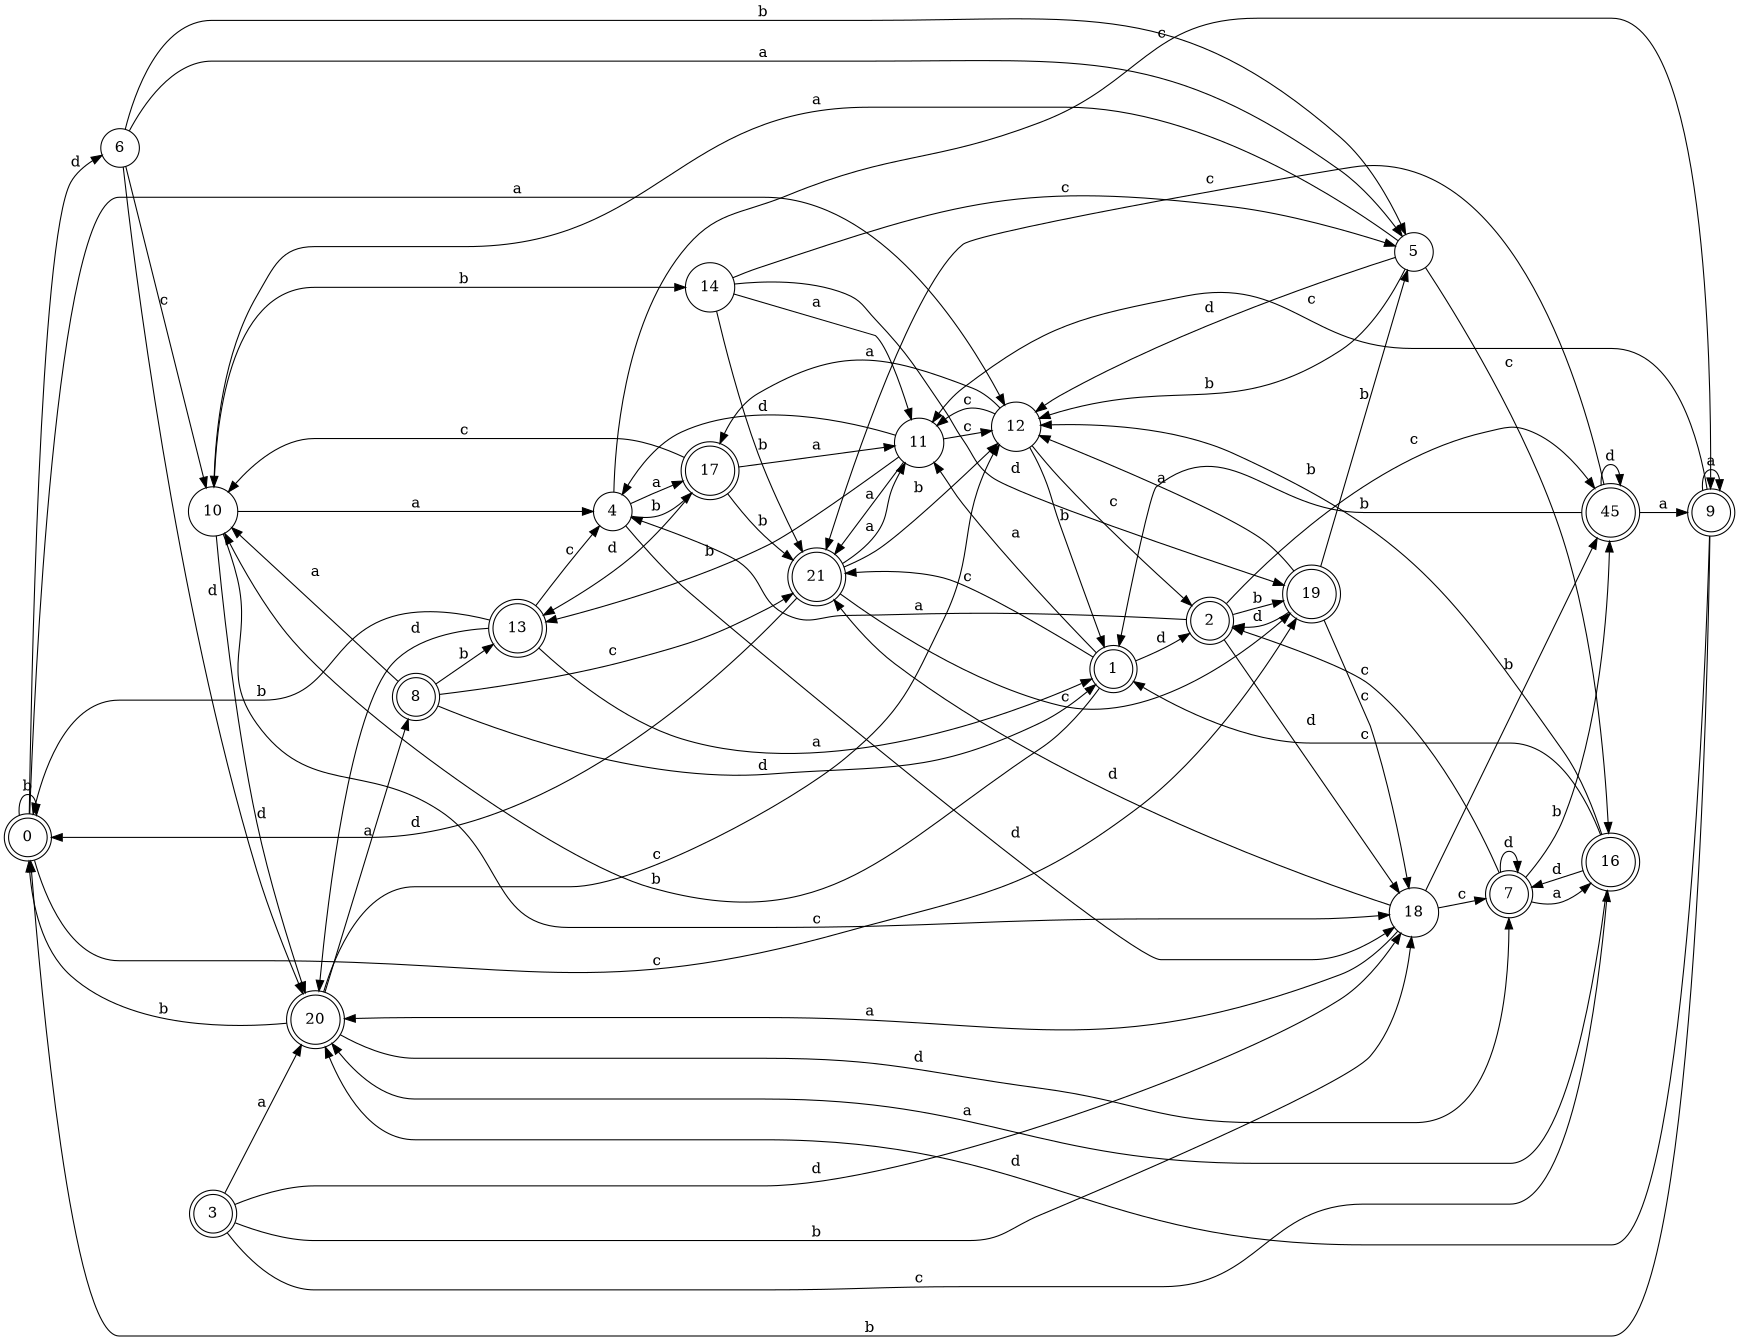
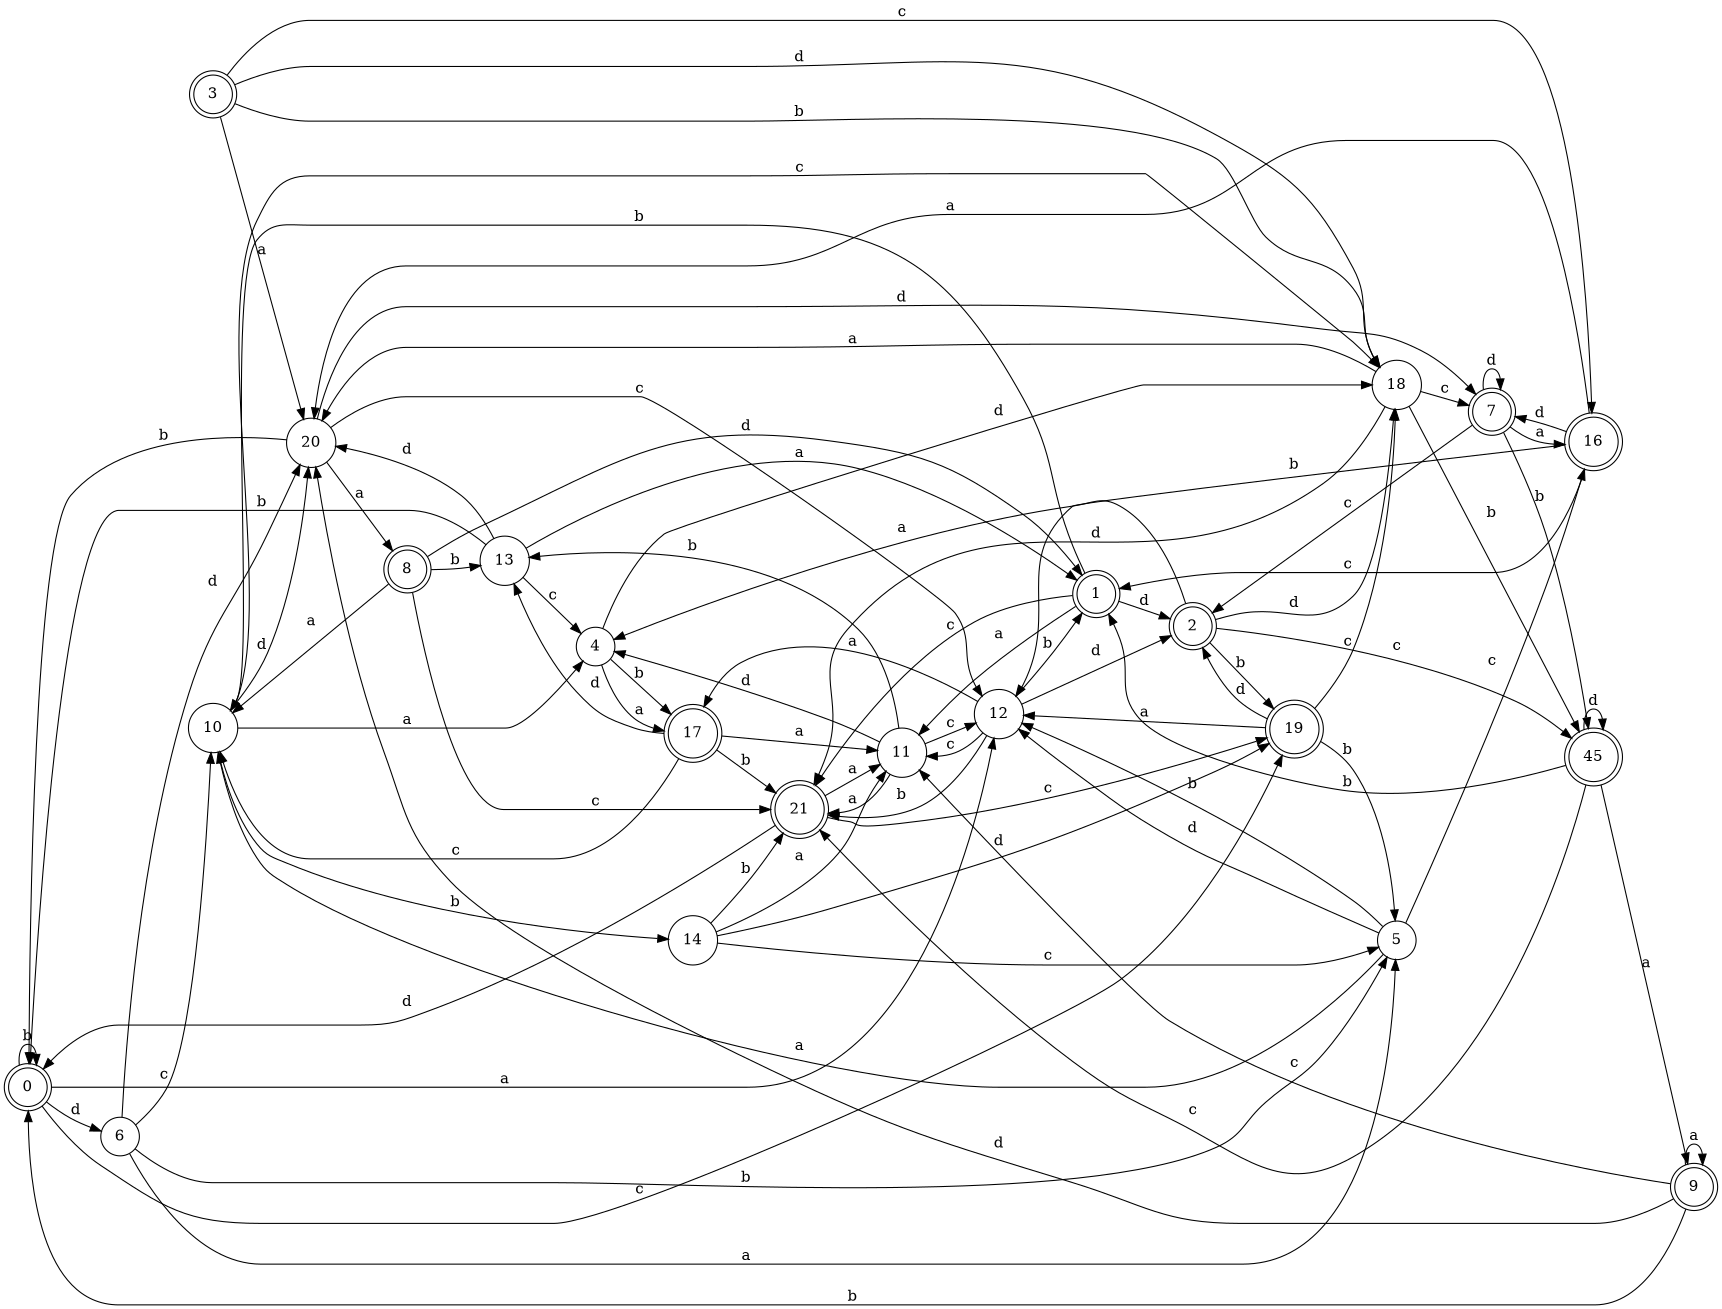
edge "4" -> "9": removed, label "c"
edge "12" -> "2": label "c" -> "d"
edge "21" -> "12": reversed
node "13": shape doublecircle -> circle
node "20": shape doublecircle -> circle
